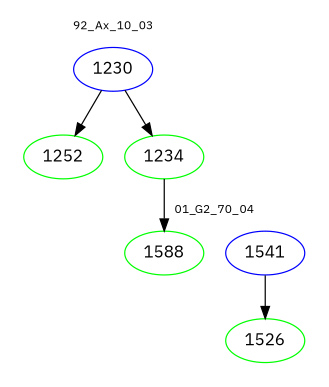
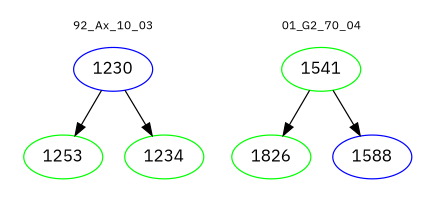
node "1252": label "1252" -> "1253"
edge "1234" -> "1588": now "1541" -> "1588"
node "1588": color green -> blue
node "1541": color blue -> green
node "1526": label "1526" -> "1826"
